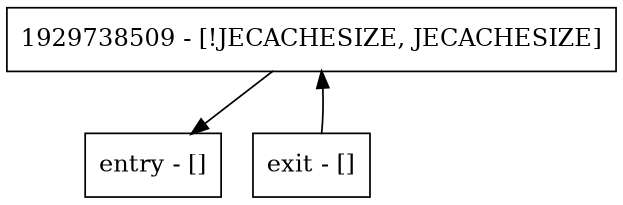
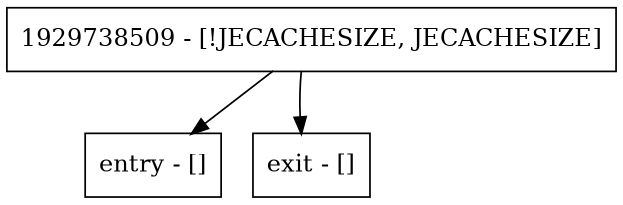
edge "exit - []" -> "1929738509 - [!JECACHESIZE, JECACHESIZE]": reversed
